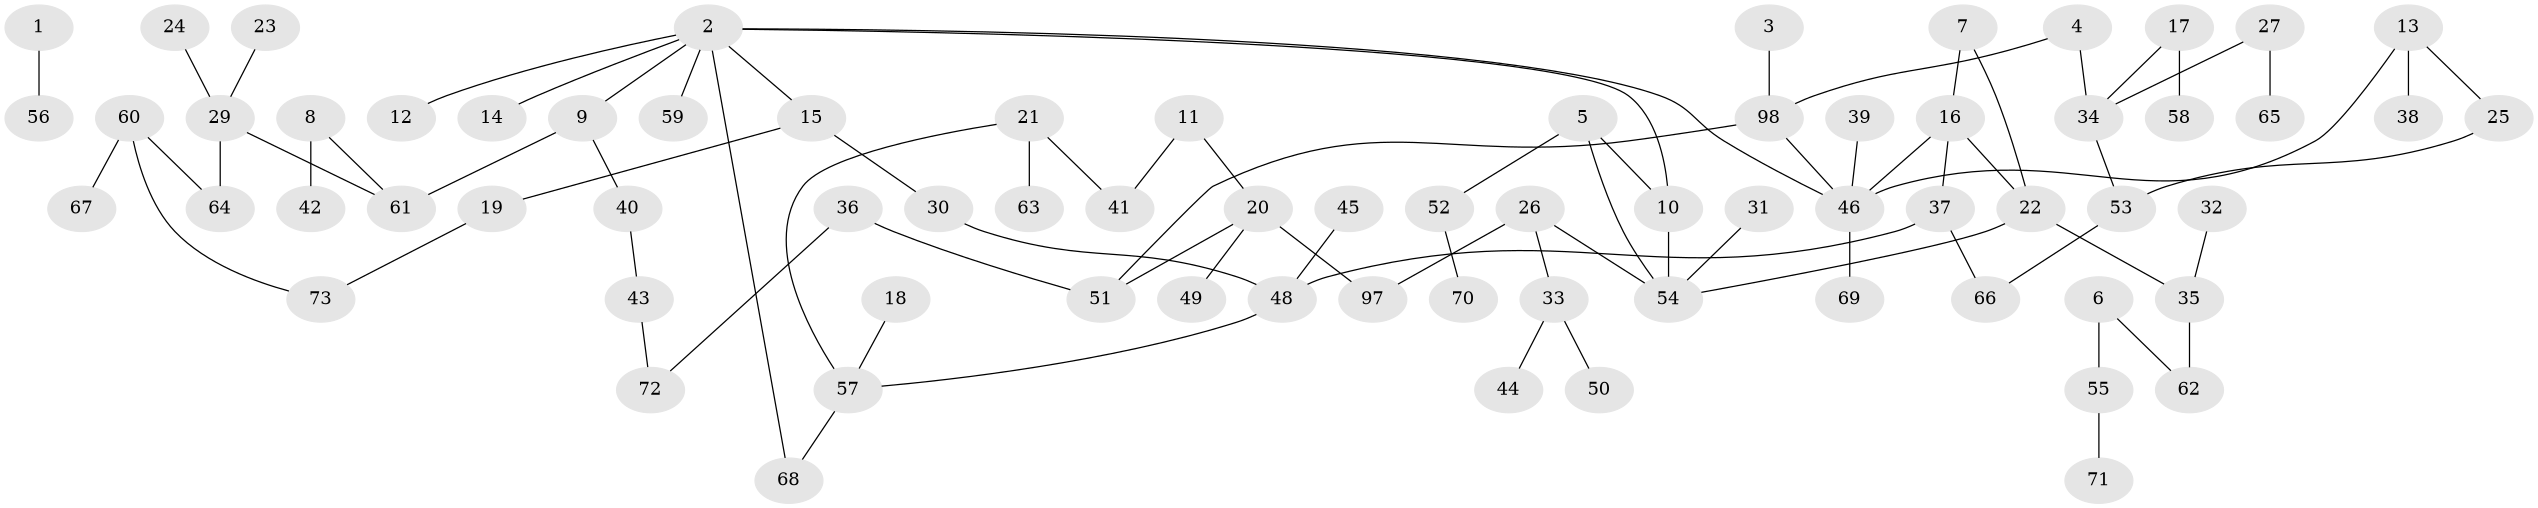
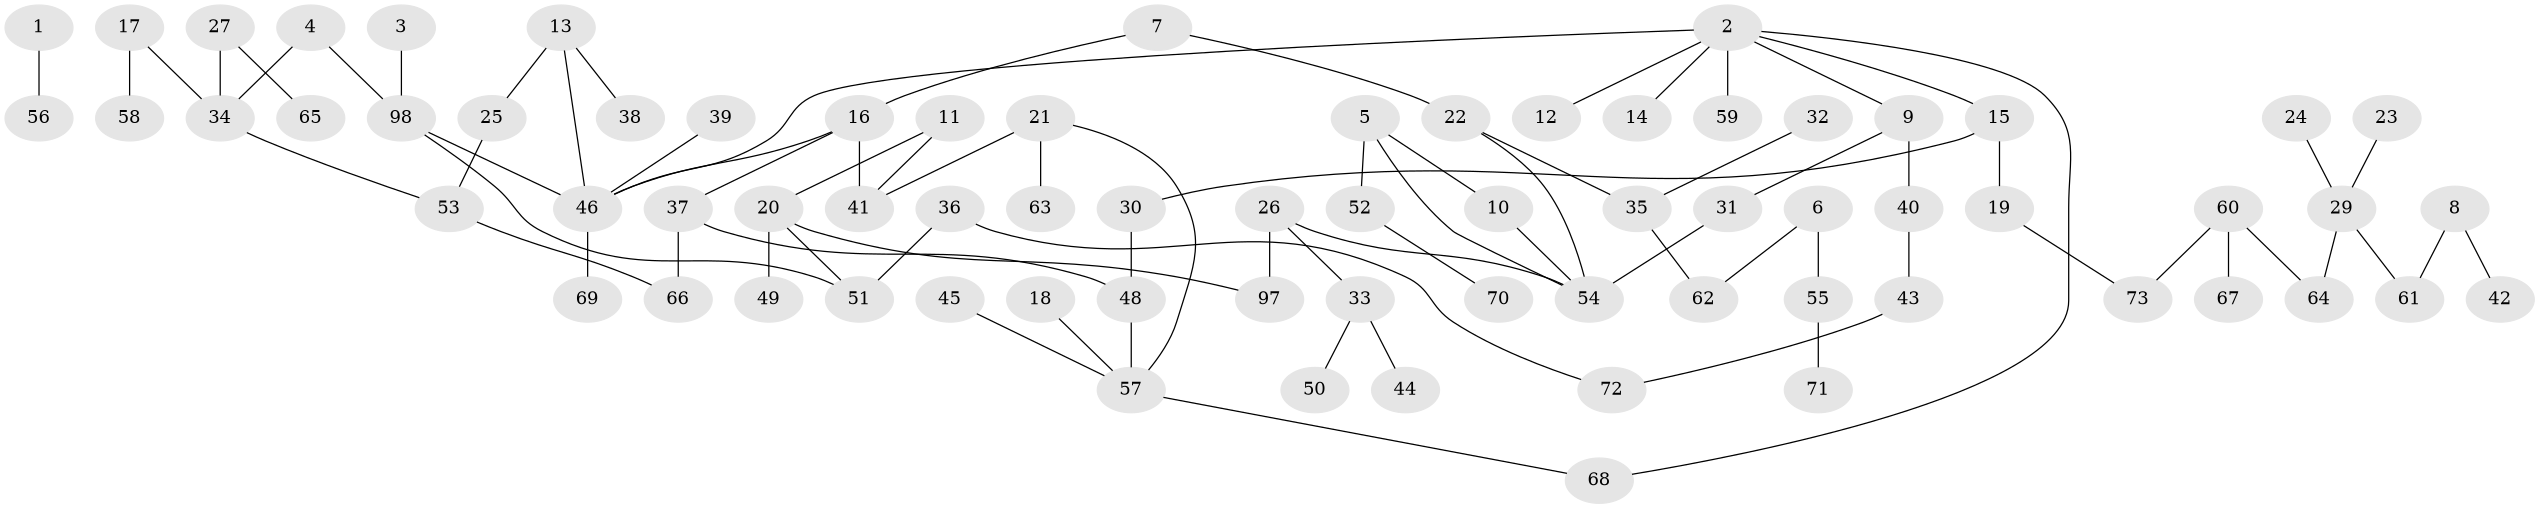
edge "2" -- "10": removed
edge "9" -- "61": now "9" -- "31"
edge "16" -- "22": now "16" -- "41"
edge "45" -- "48": now "45" -- "57"
